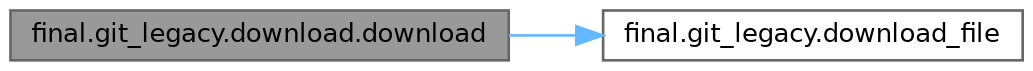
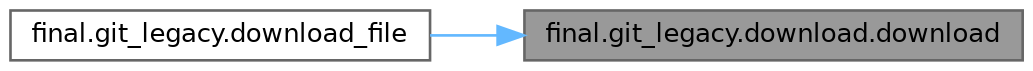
edge "final.git_legacy.download.download" -> "final.git_legacy.download_file": reversed
